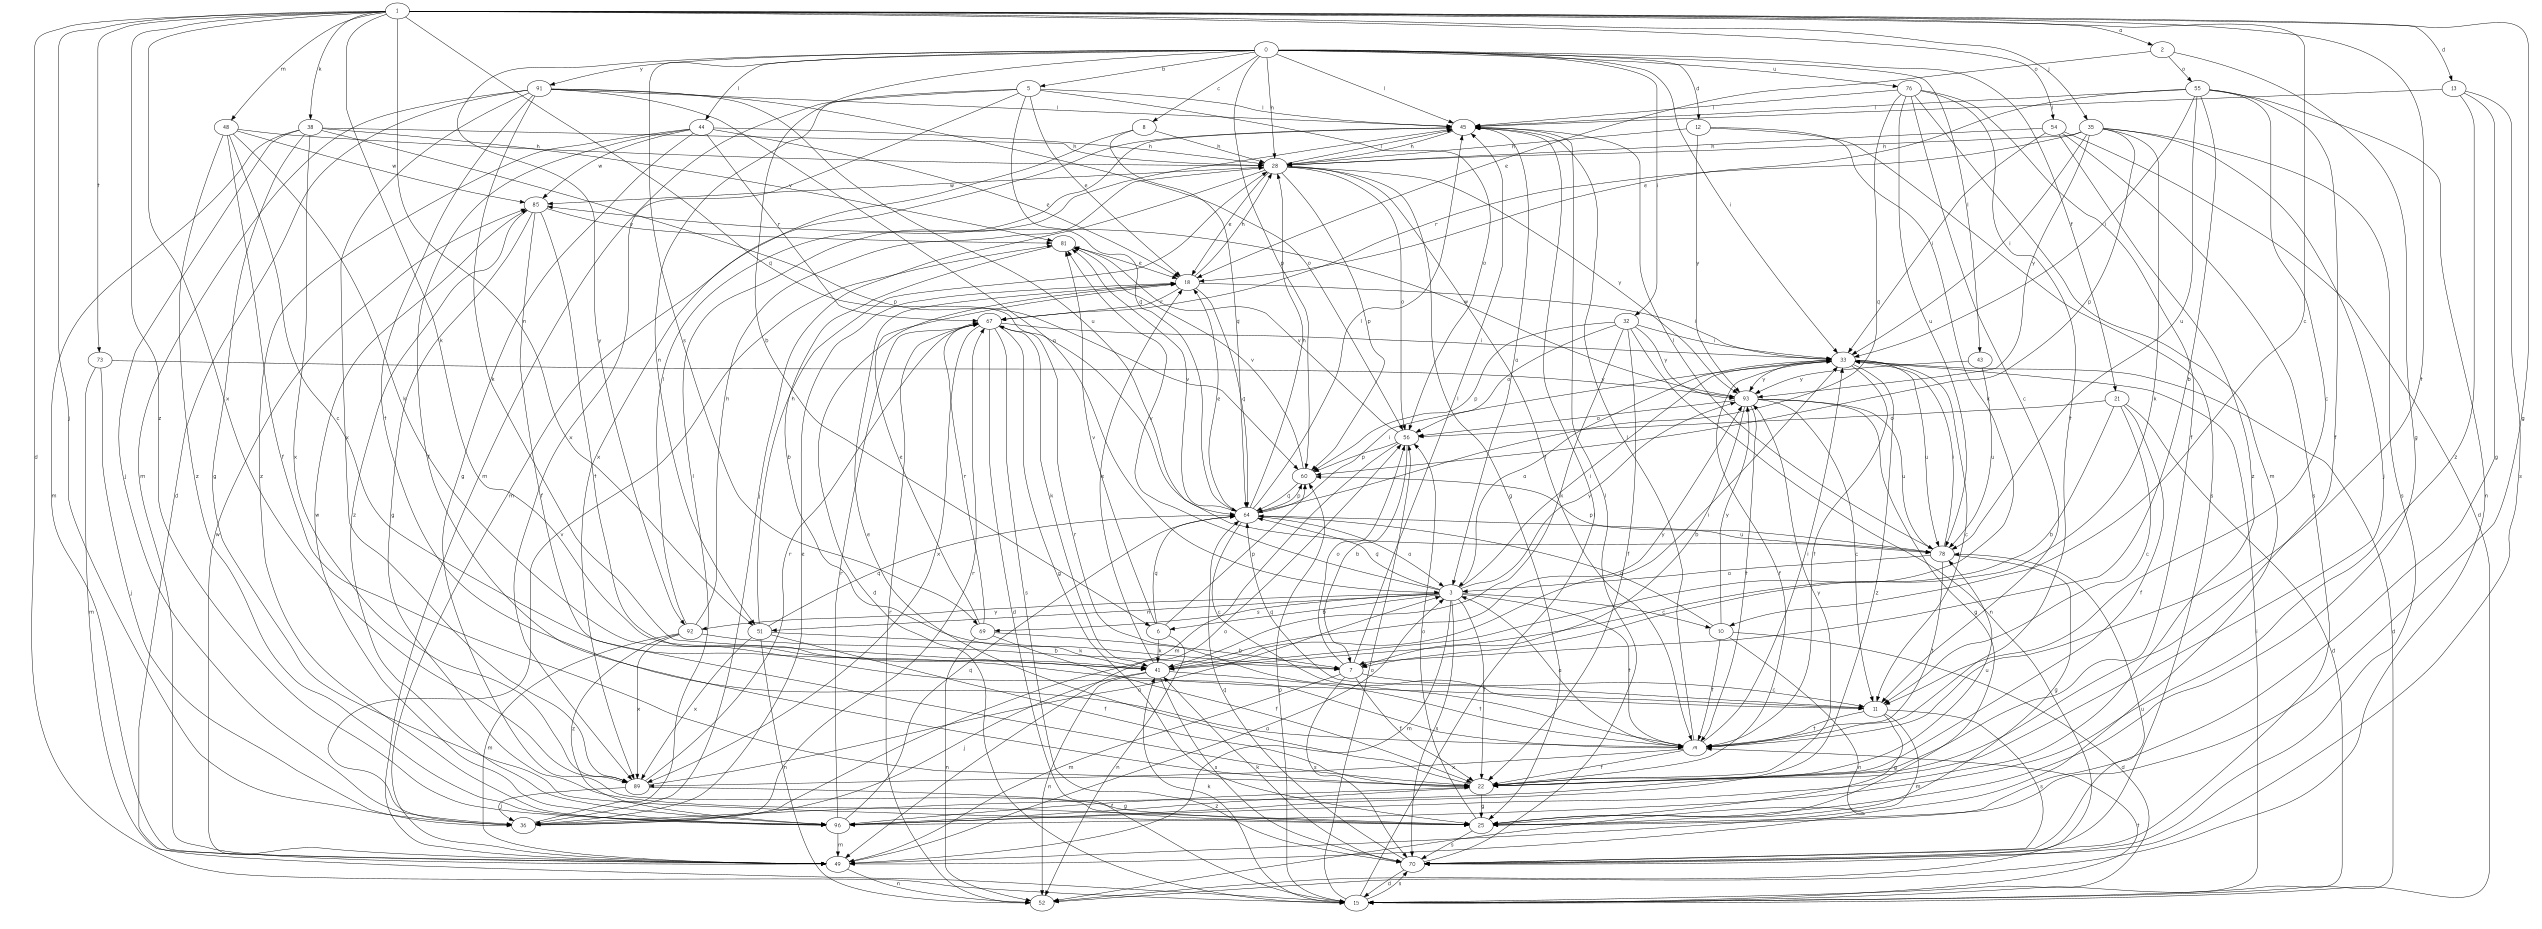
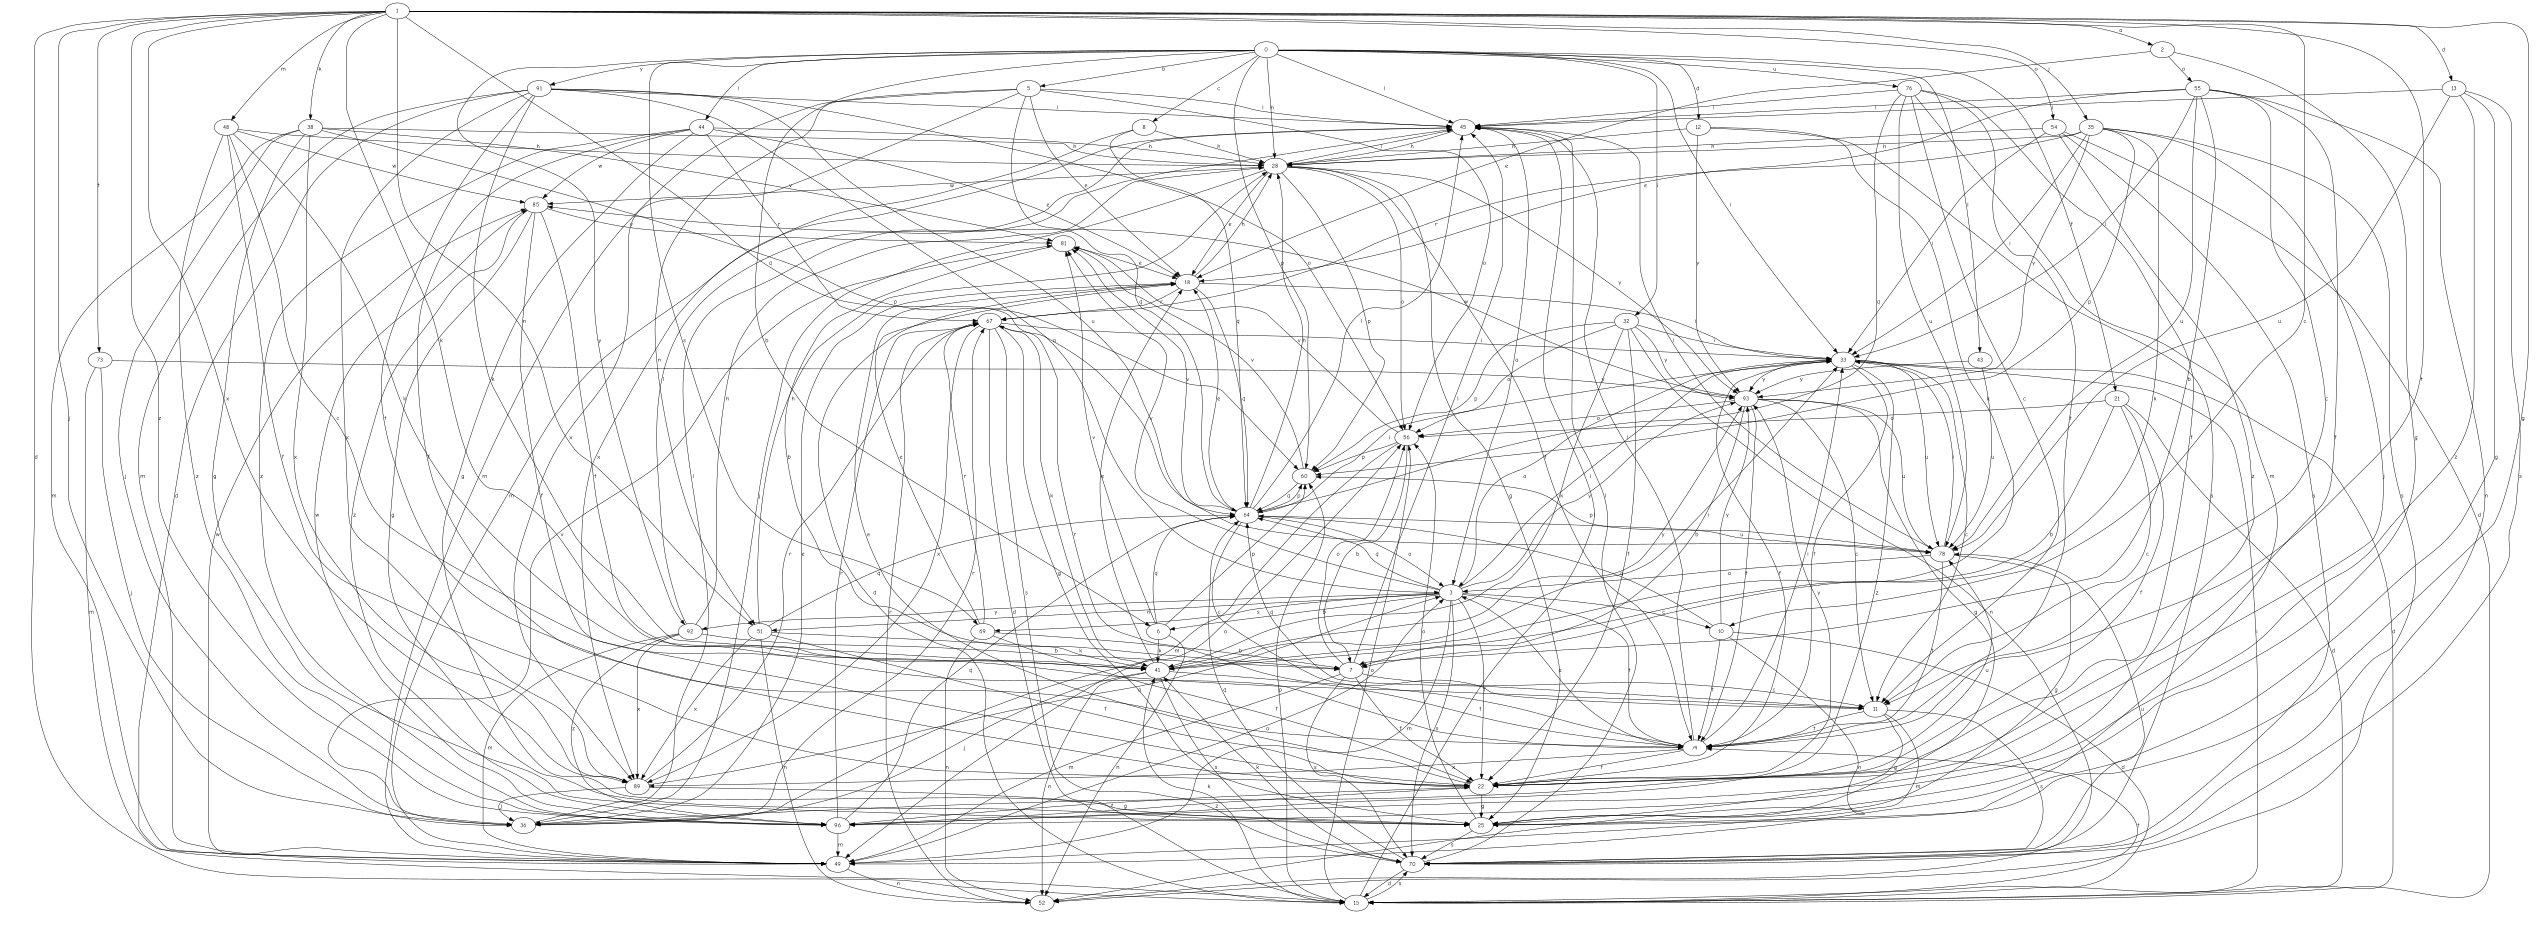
edge "13" -> "78": added, label "u"
